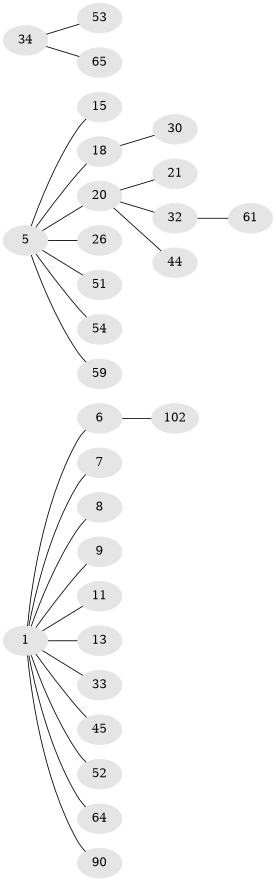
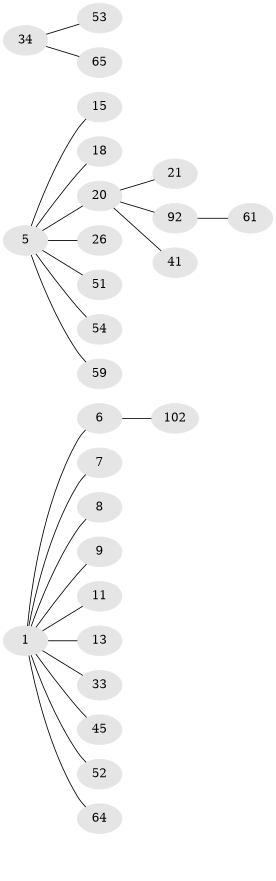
node "30": removed
node "32": label "32" -> "92"
node "44": label "44" -> "41"
node "90": removed
